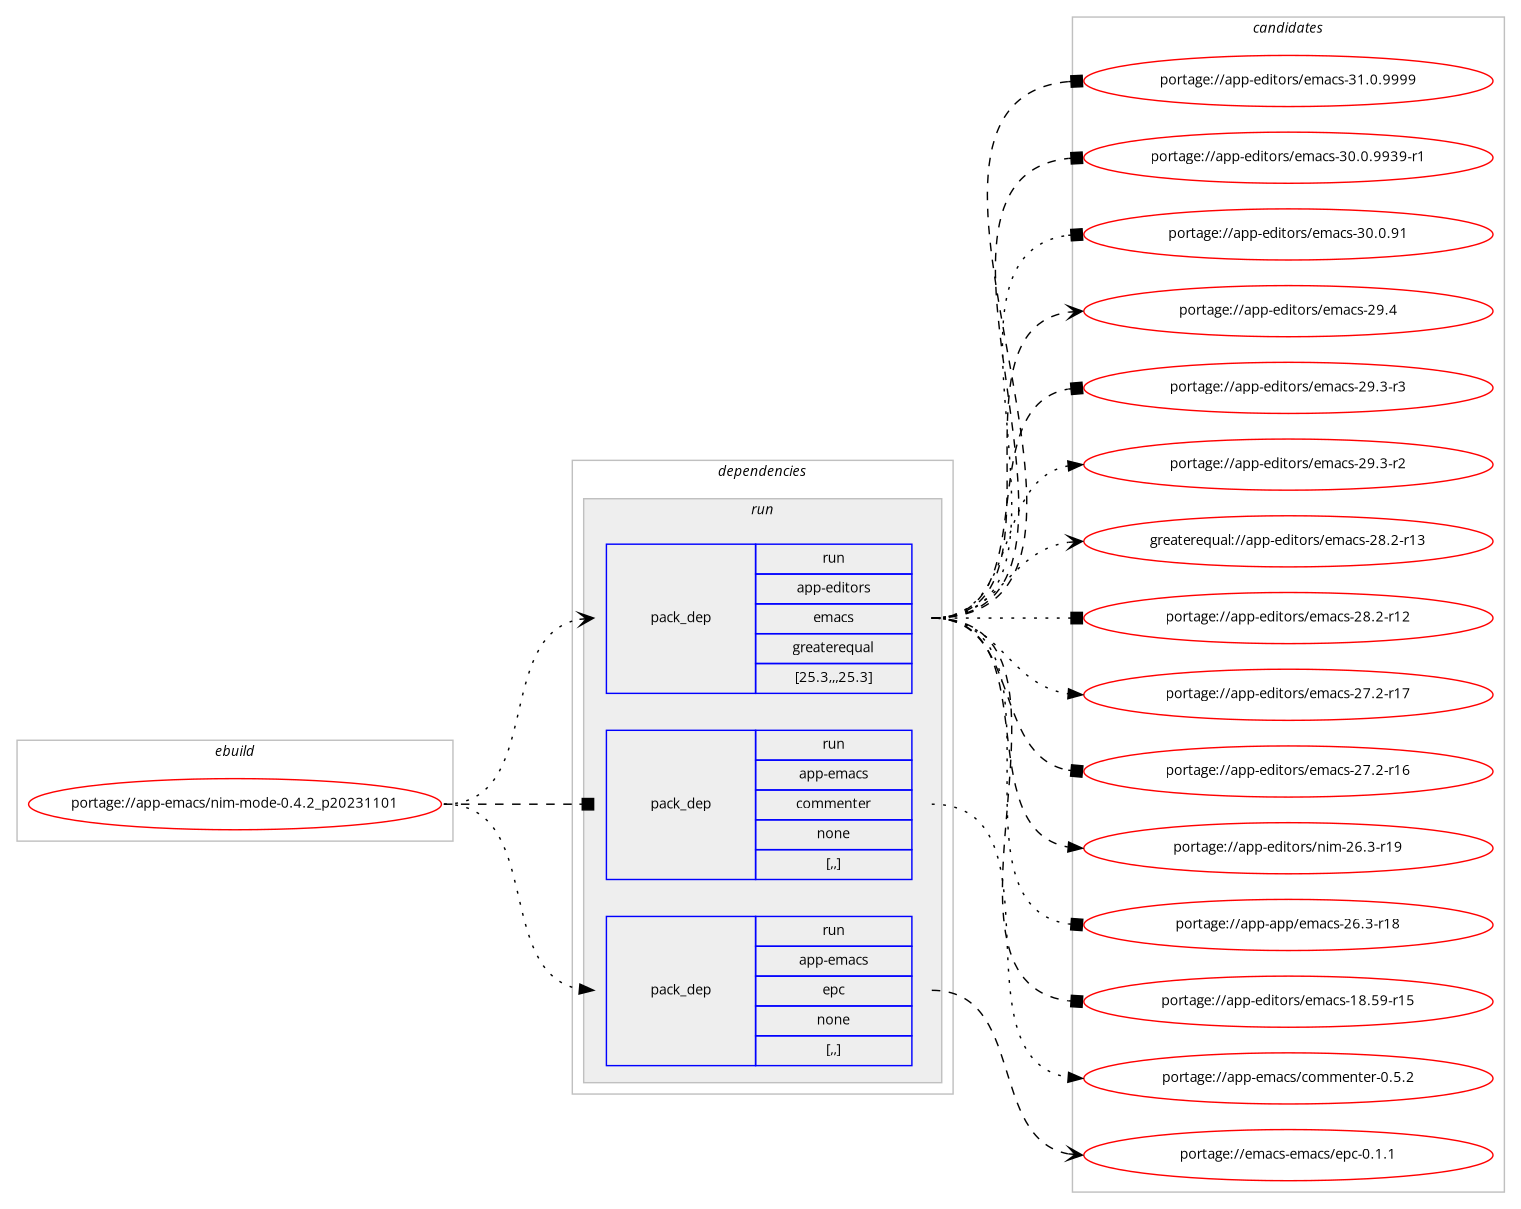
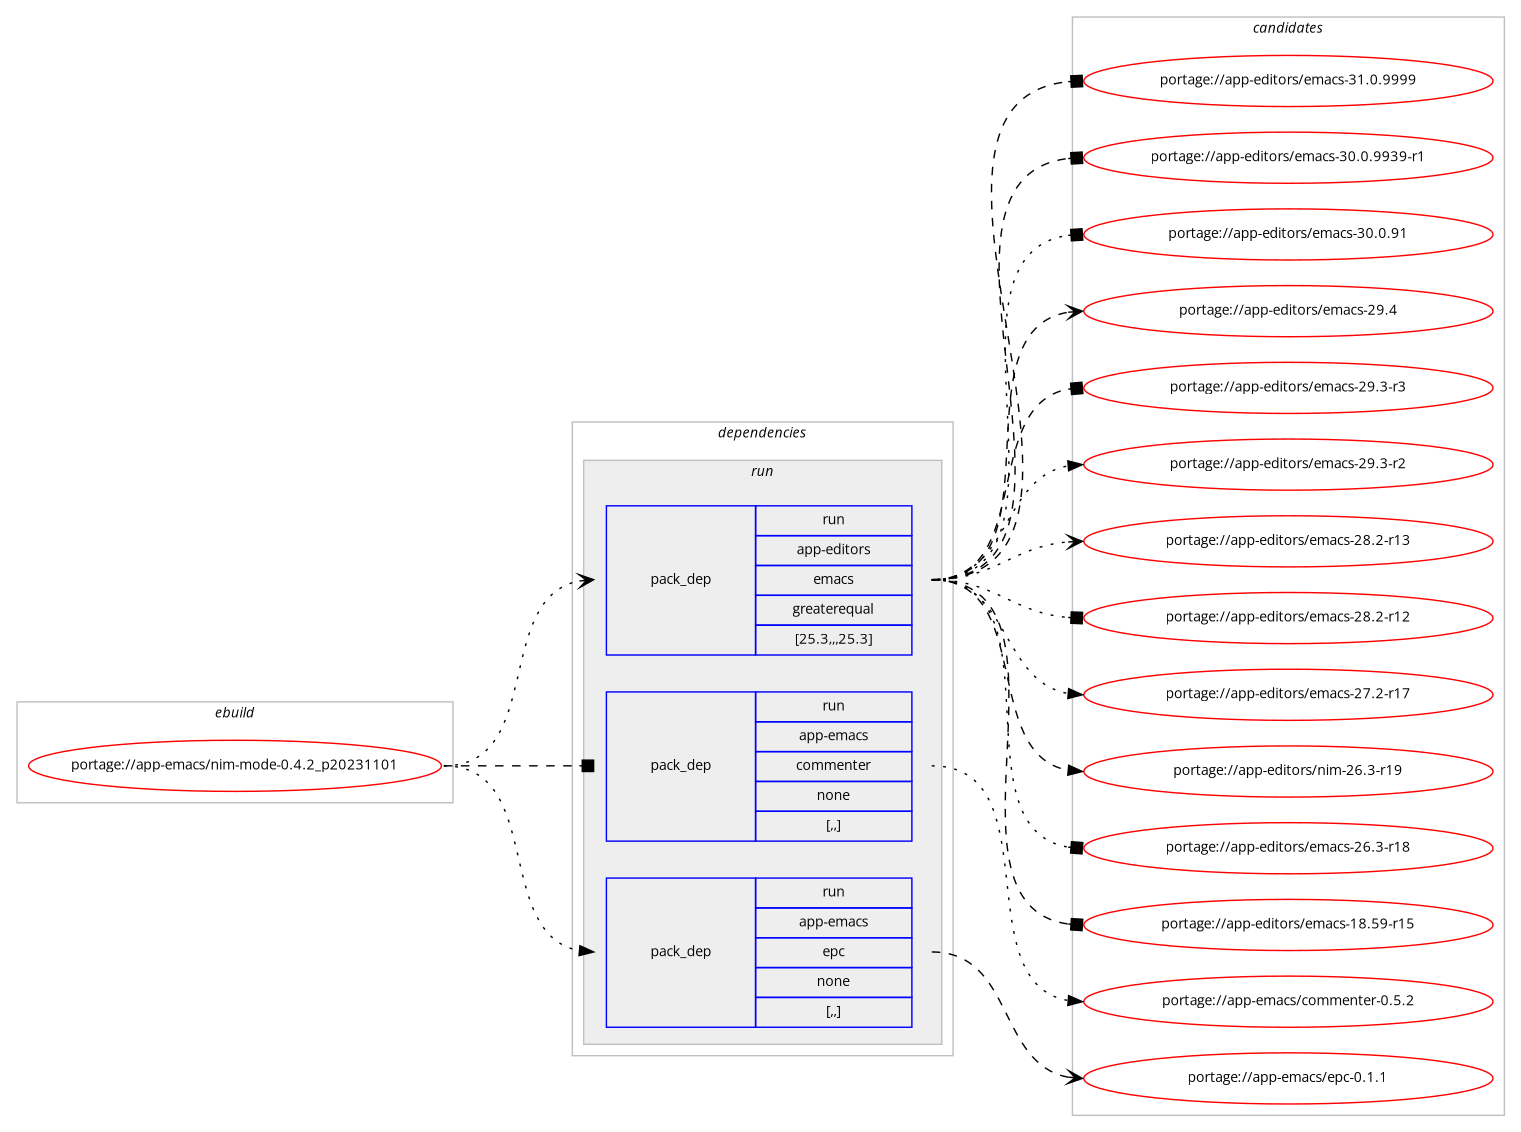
node "greaterequal://app-editors/emacs-28.2-r13": label "greaterequal://app-editors/emacs-28.2-r13" -> "portage://app-editors/emacs-28.2-r13"
node "portage://app-editors/emacs-27.2-r16": removed
node "portage://app-app/emacs-26.3-r18": label "portage://app-app/emacs-26.3-r18" -> "portage://app-editors/emacs-26.3-r18"
node "portage://emacs-emacs/epc-0.1.1": label "portage://emacs-emacs/epc-0.1.1" -> "portage://app-emacs/epc-0.1.1"
